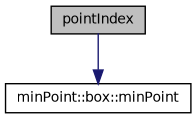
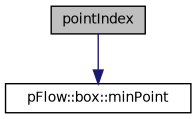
node "minPoint::box::minPoint": label "minPoint::box::minPoint" -> "pFlow::box::minPoint"
